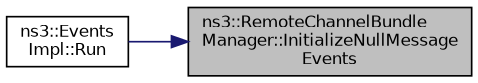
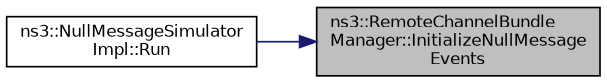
node "ns3::Events Impl::Run": label "ns3::Events Impl::Run" -> "ns3::NullMessageSimulator Impl::Run"
